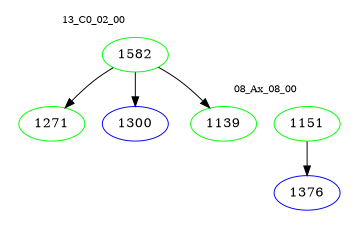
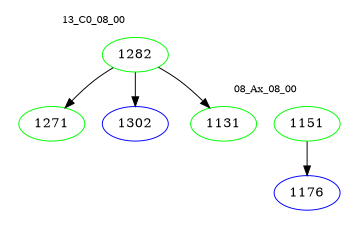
cluster "13_C0_02_00": label "13_C0_02_00" -> "13_C0_08_00"
node "1582": label "1582" -> "1282"
node "1300": label "1300" -> "1302"
node "1139": label "1139" -> "1131"
node "1376": label "1376" -> "1176"
